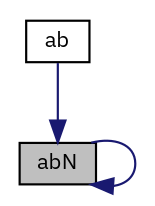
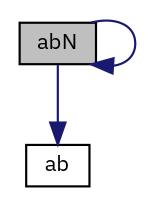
edge "ab" -> "abN": reversed
